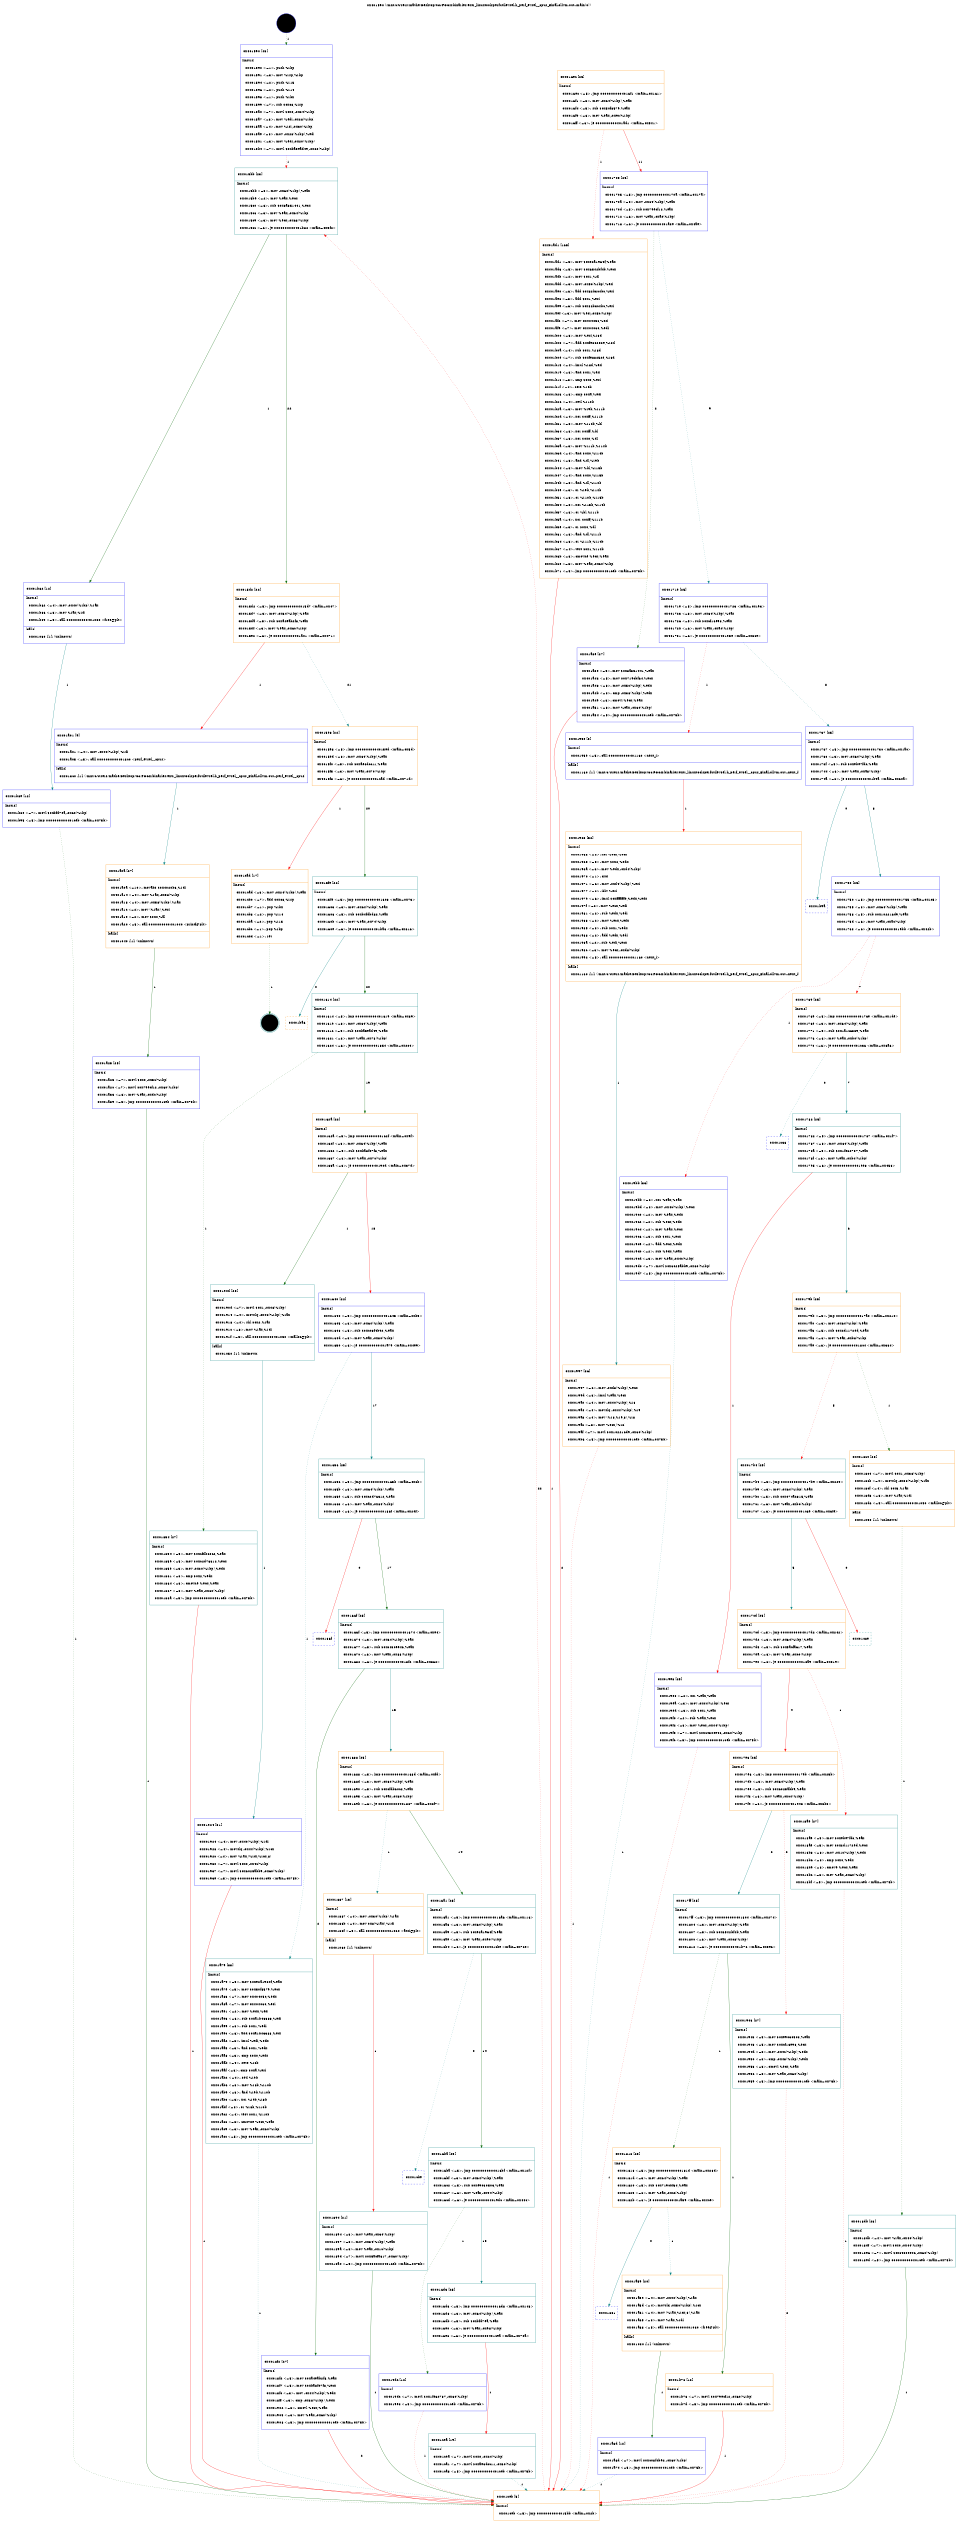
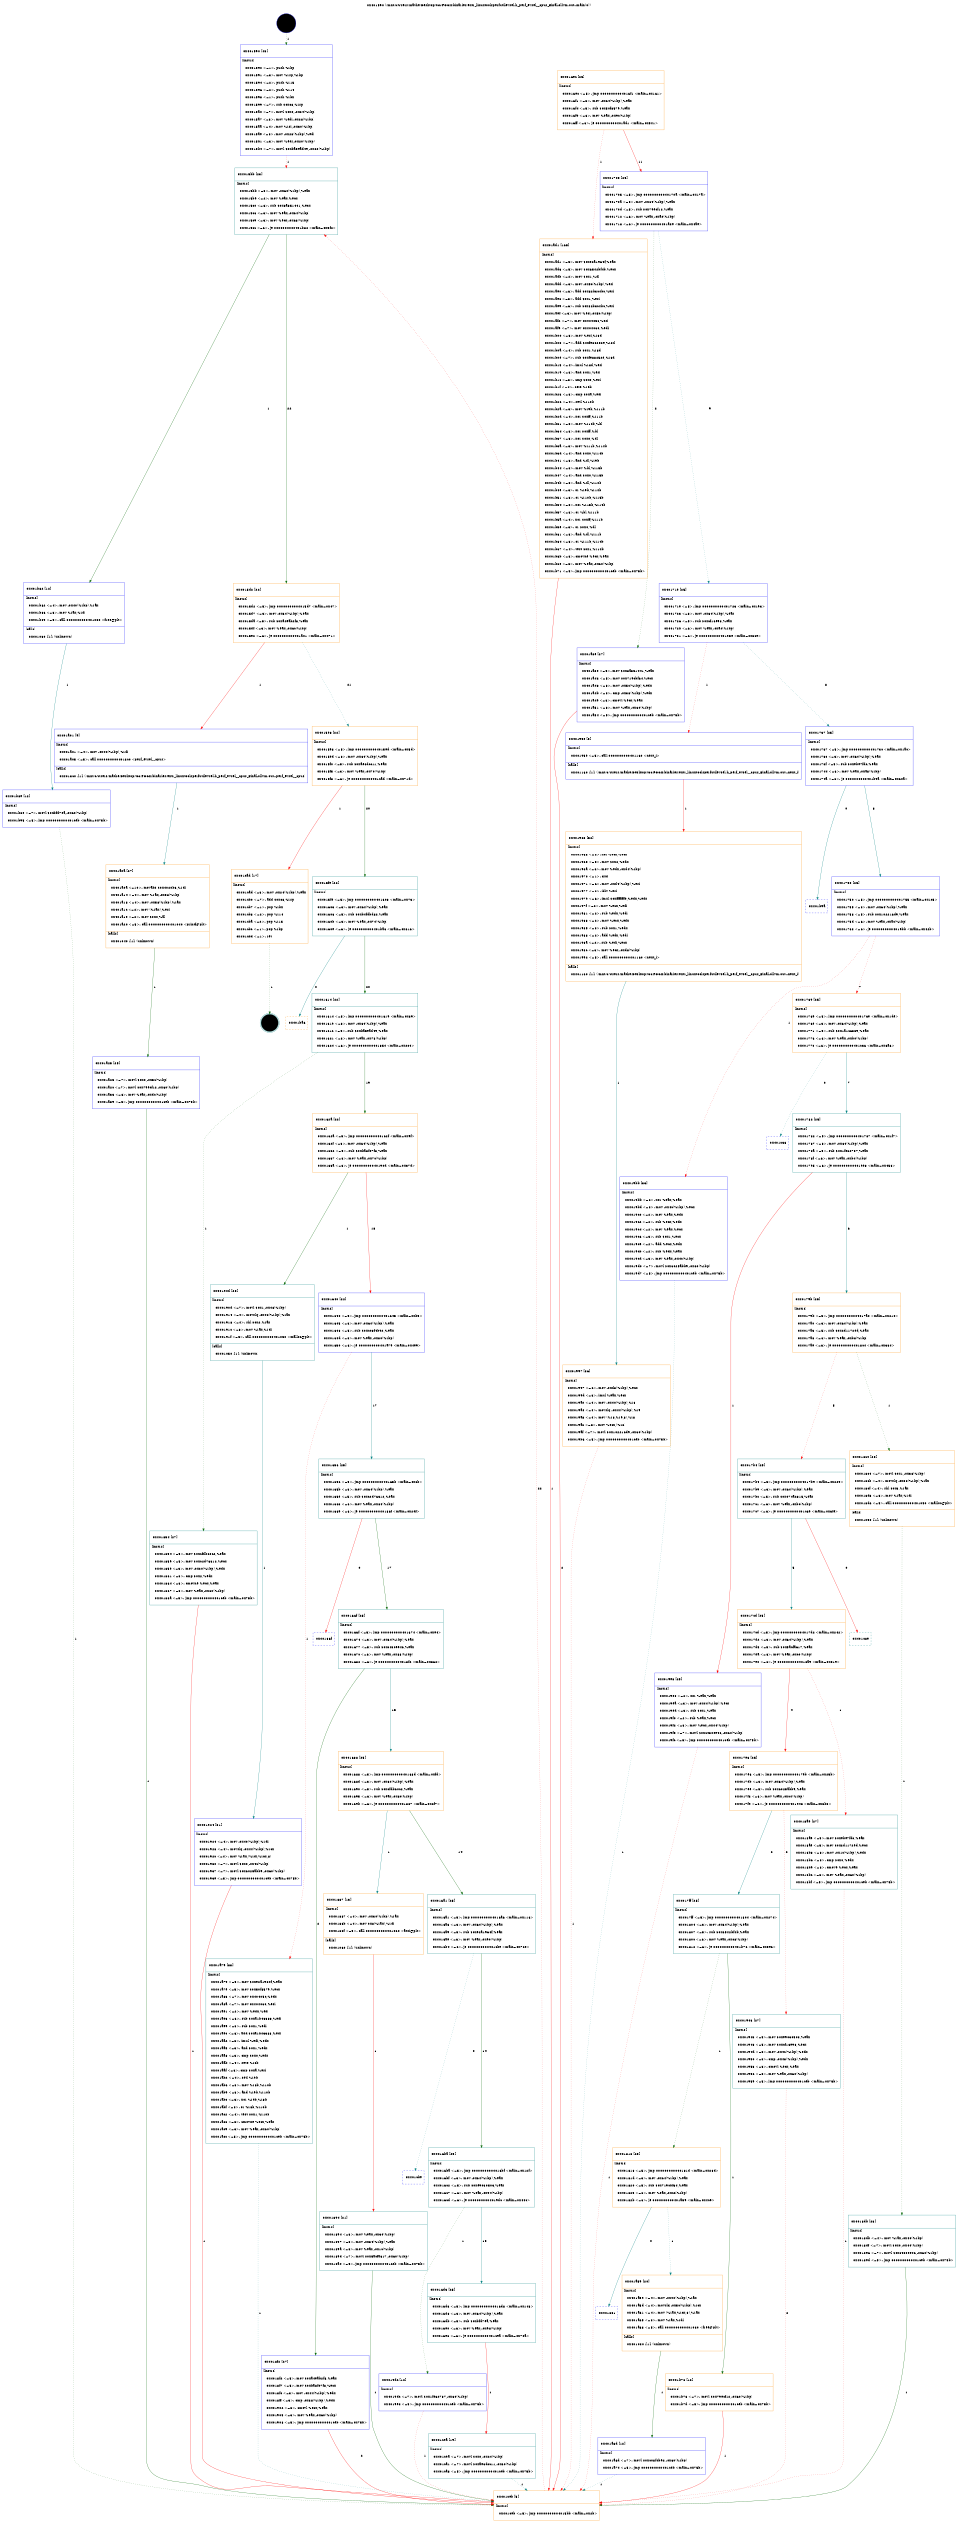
edge "0x401640 [22]" -> "0x401a79 [88]": color teal -> red
edge "0x401688 [25]" -> "0x401887 [13]": style dotted -> solid
